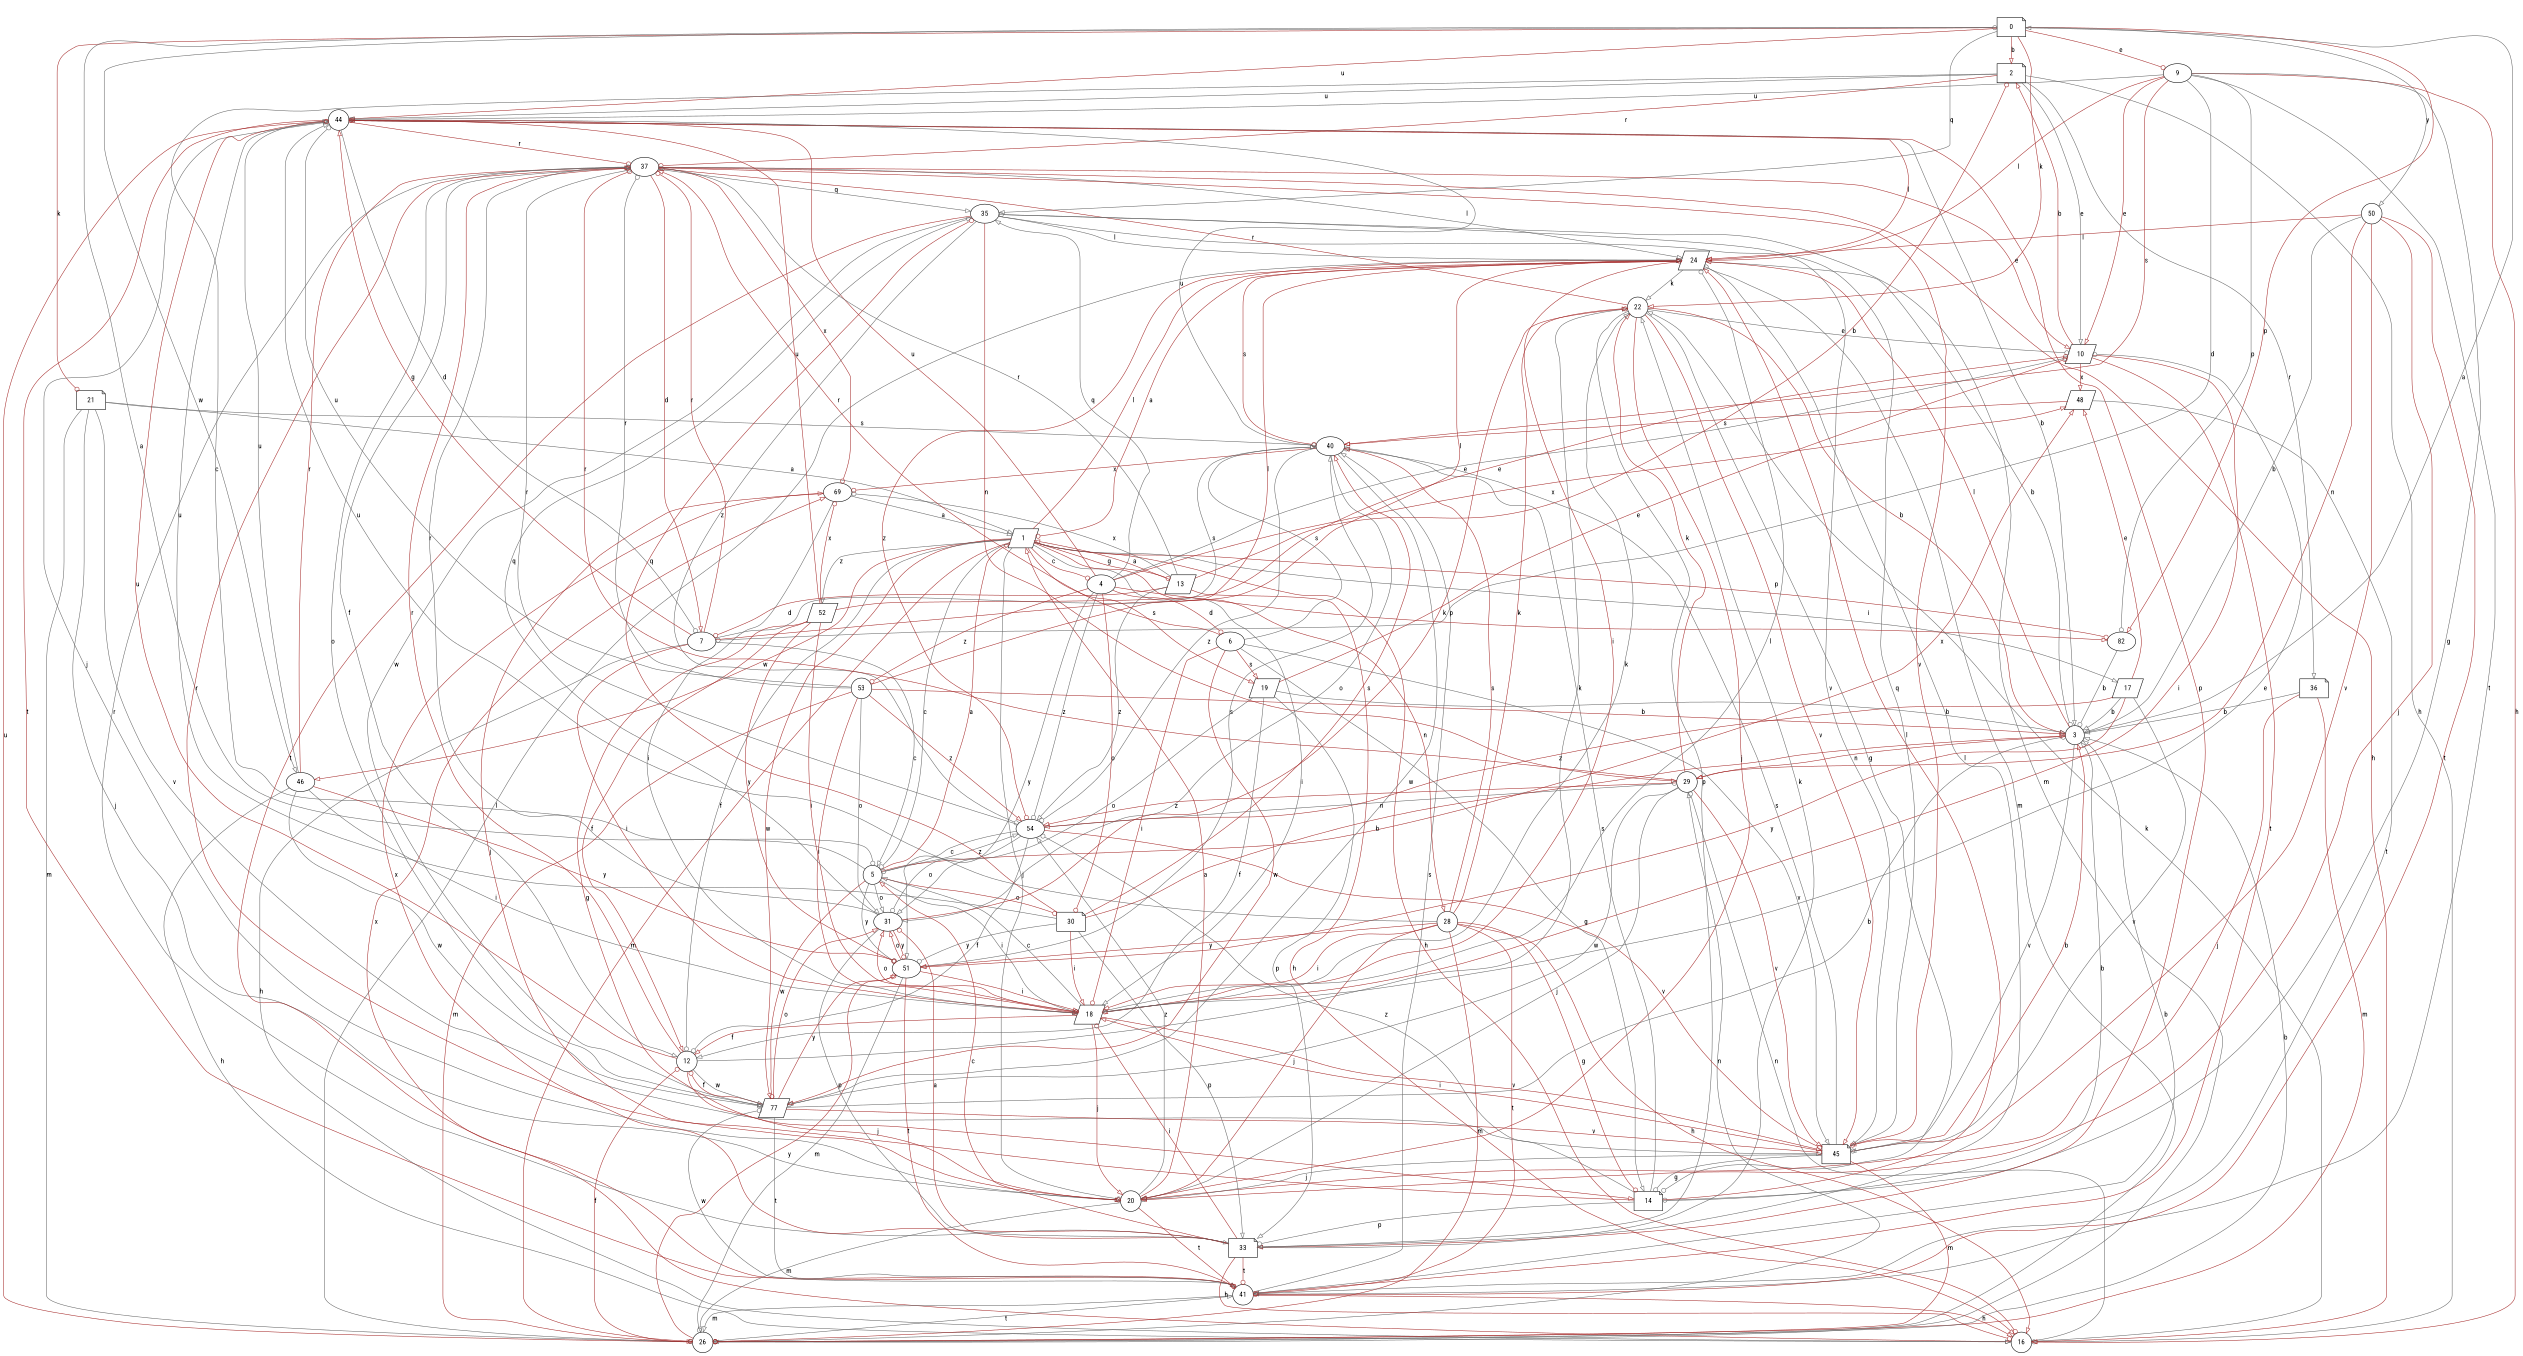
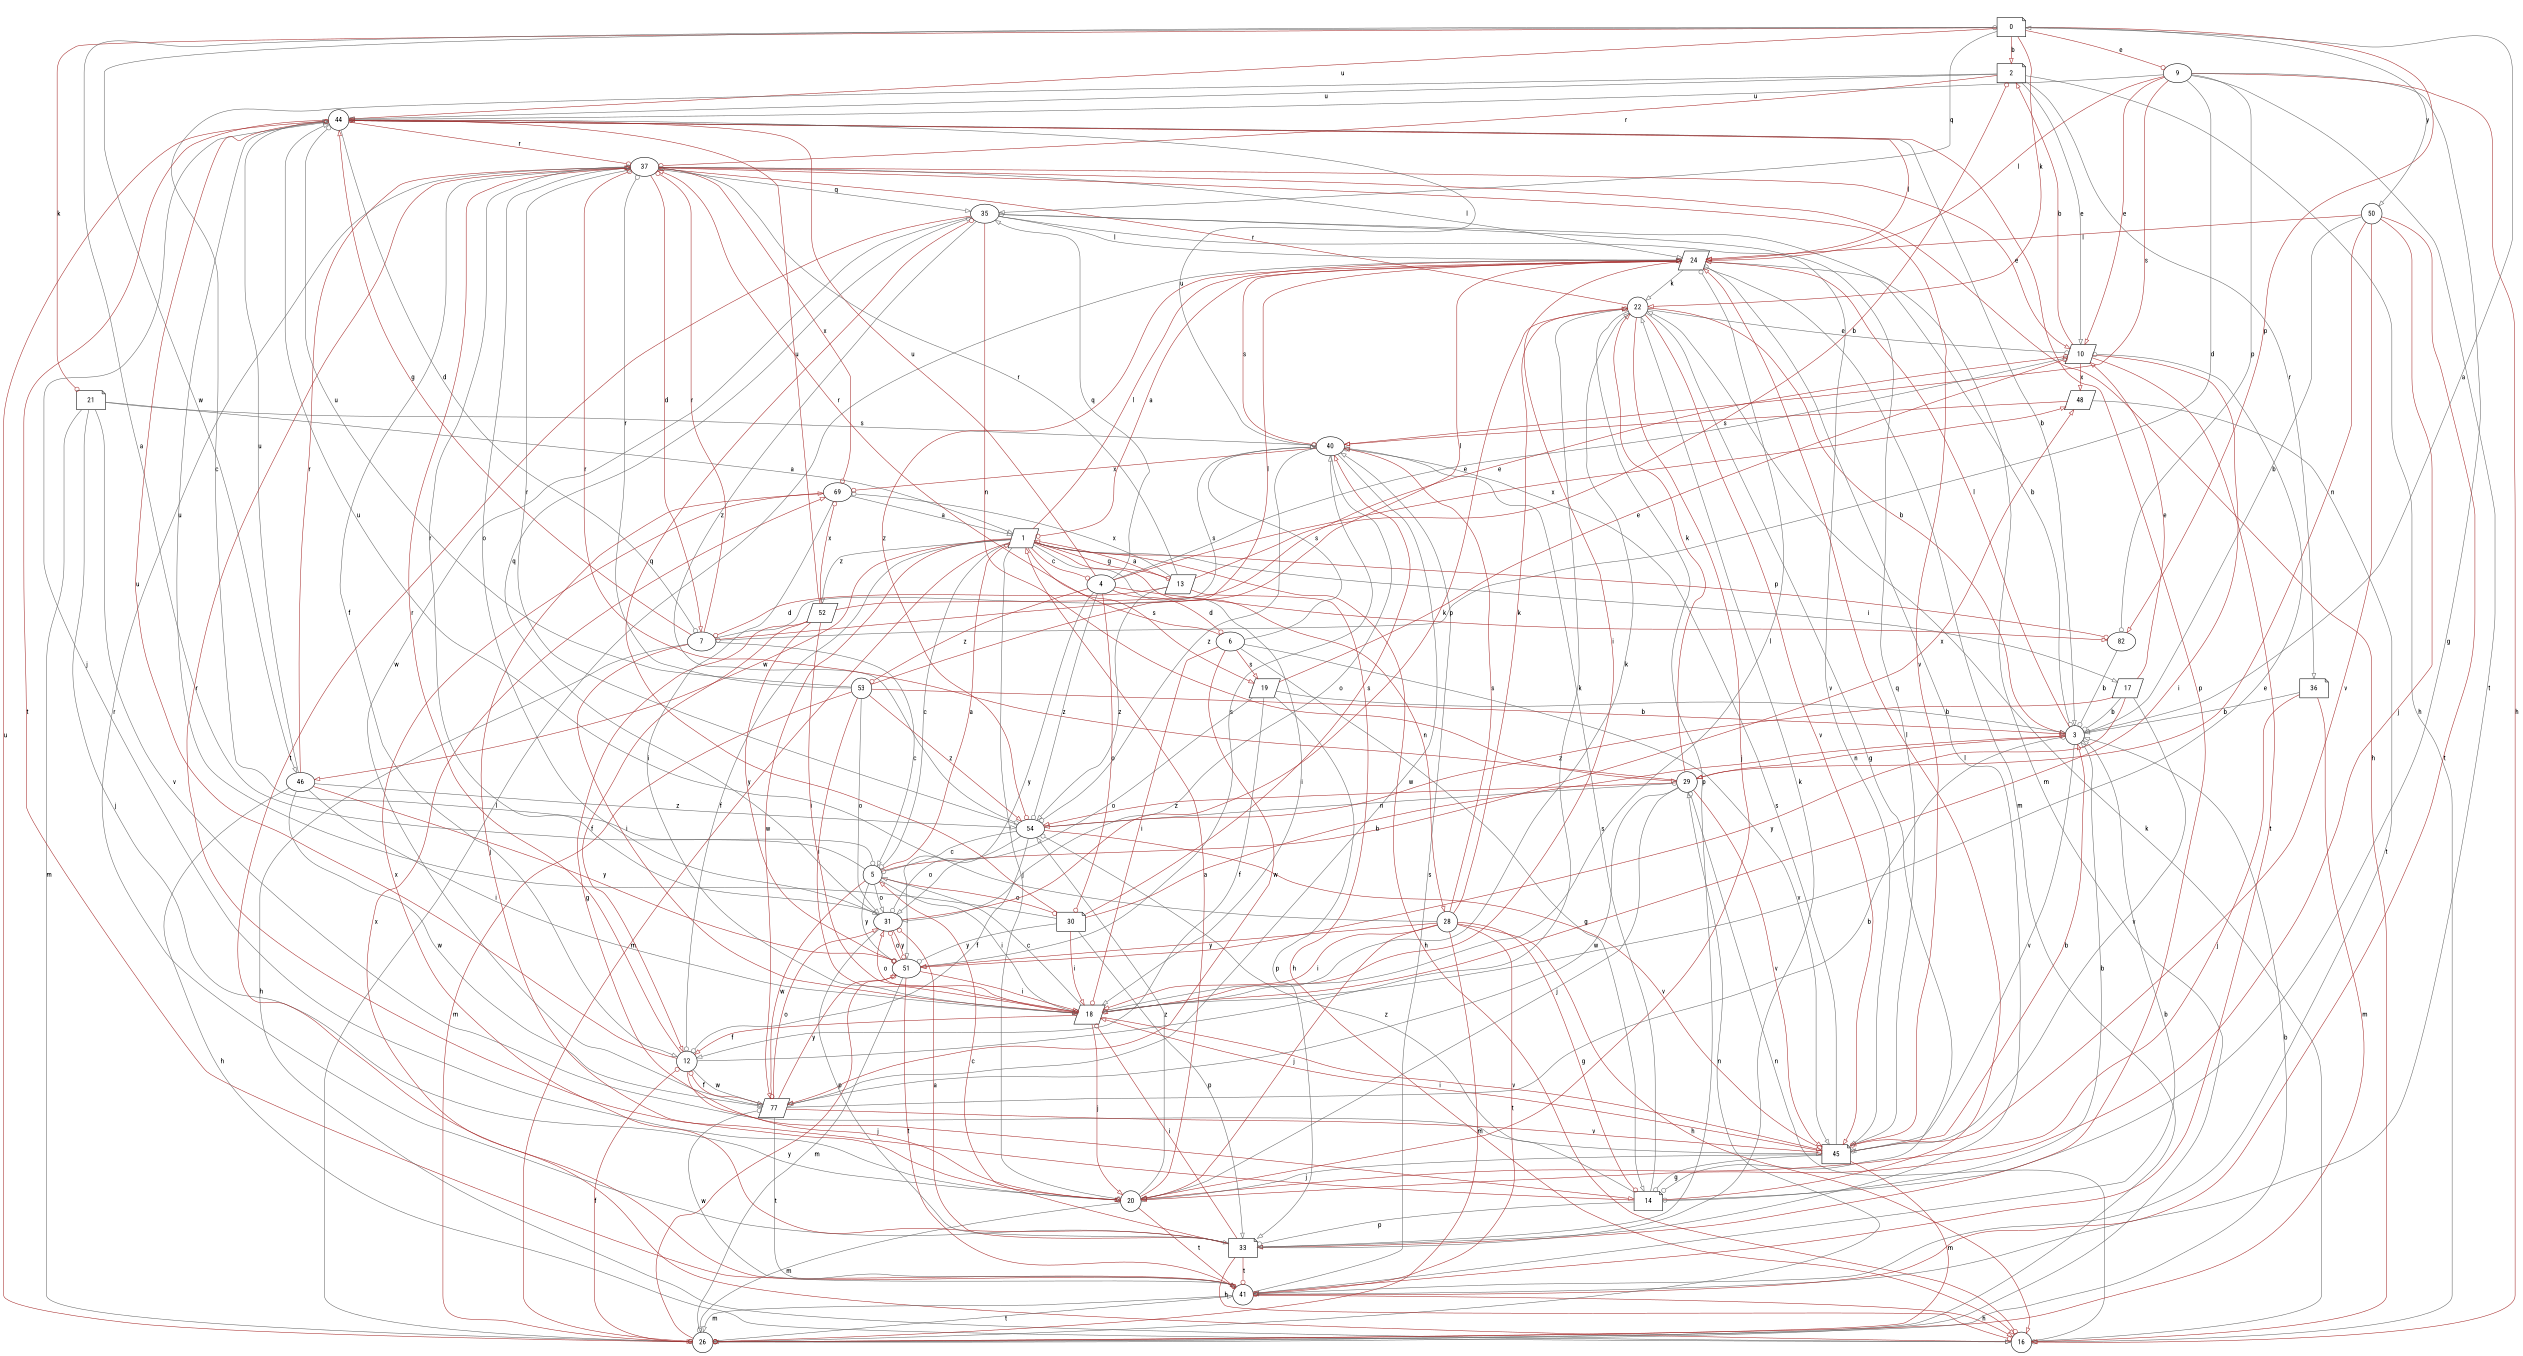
edge "17" -> "48": now "17" -> "10"
edge "37" -> "77": now "37" -> "31"
edge "17" -> "3": arrowhead onormal -> odot
edge "5" -> "54": now "46" -> "54"
edge "51" -> "31": arrowhead onormal -> odot
